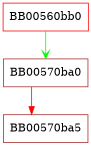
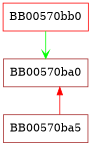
node "BB00560bb0": label "BB00560bb0" -> "BB00570bb0"
edge "BB00570ba0" -> "BB00570ba5": reversed
